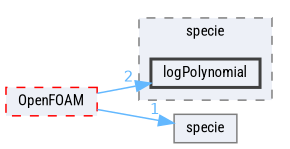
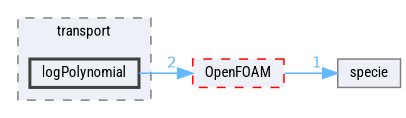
cluster "specie": label "specie" -> "transport"
edge "OpenFOAM" -> "logPolynomial": reversed
